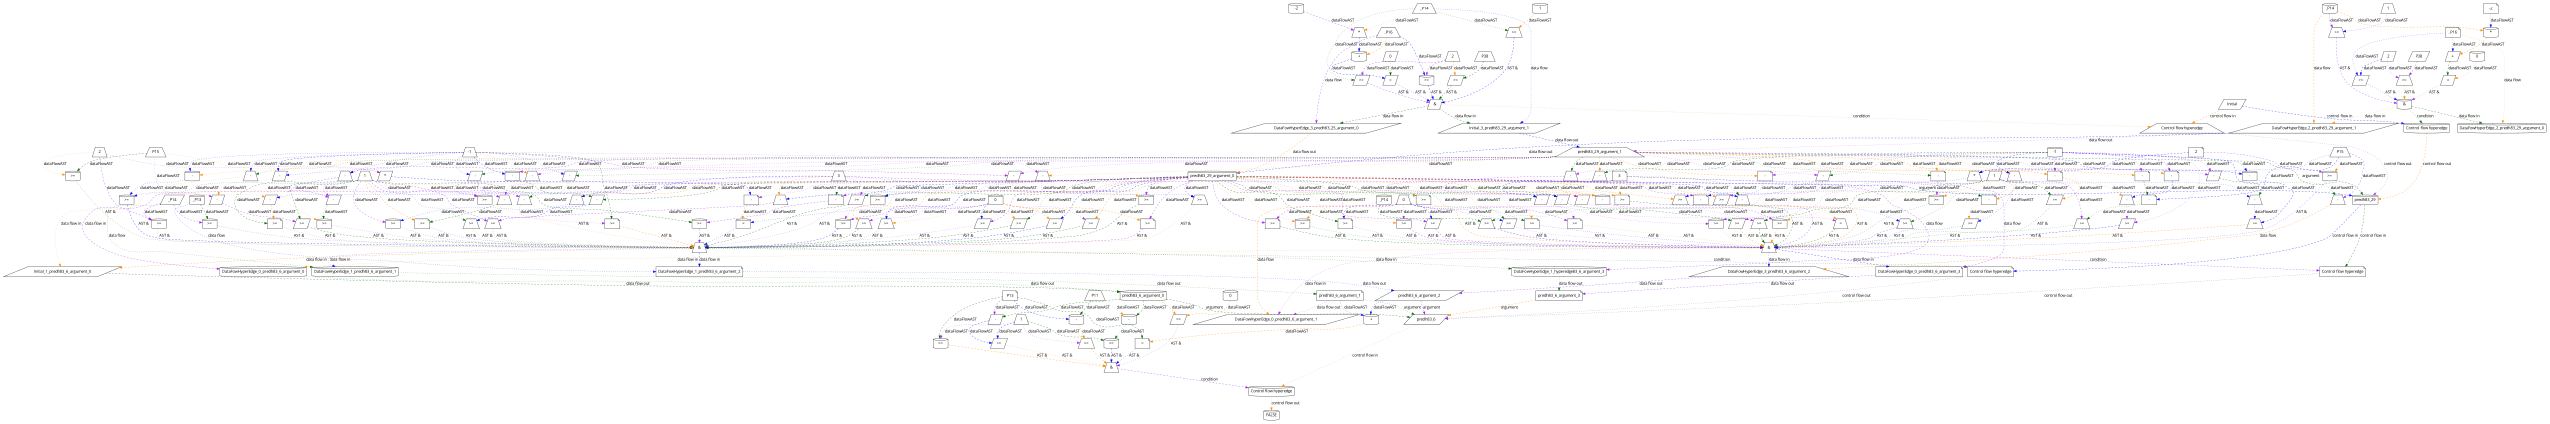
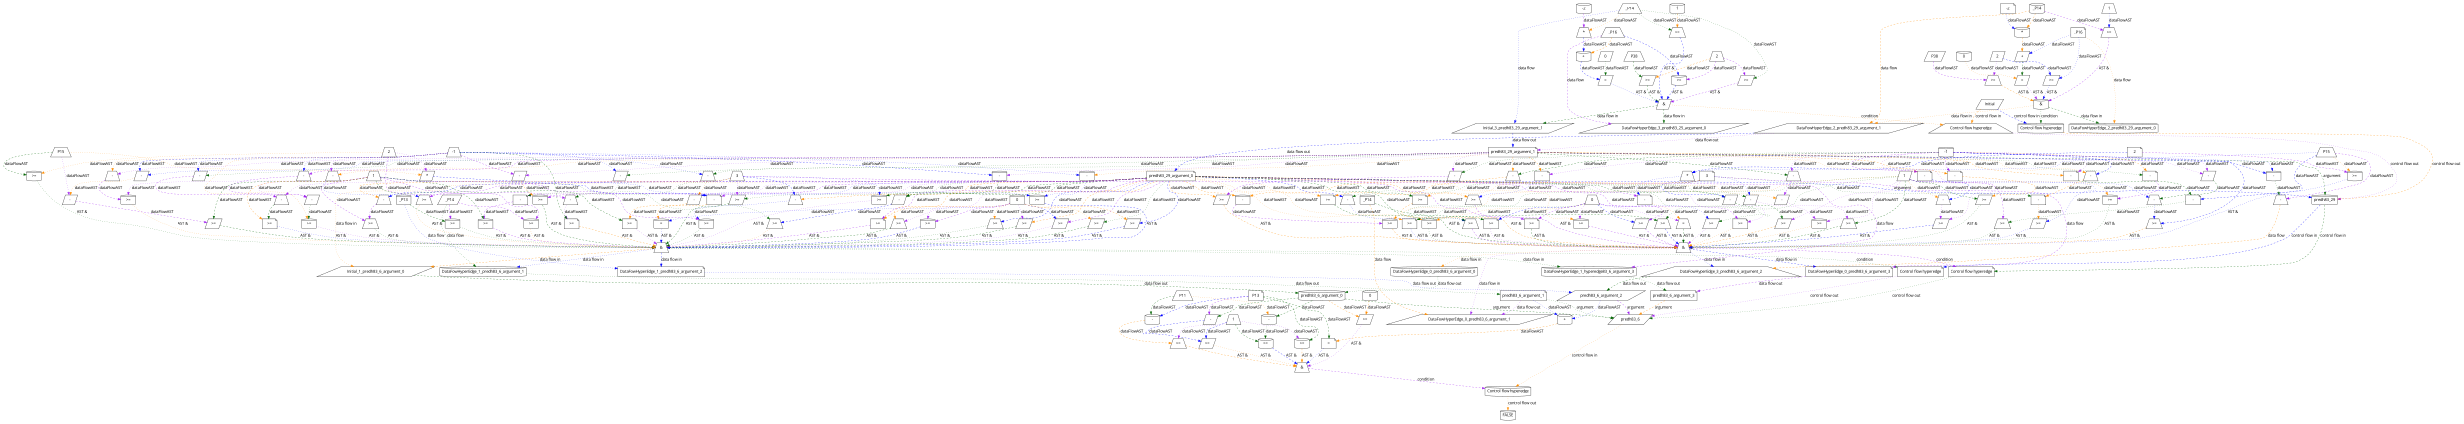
node "predh83_29_argument_1": shape trapezium -> note
edge "DataFowHyperEdge_3_predh83_25_argument_0" -> "predh83_29_argument_0": removed, label "data flow out"
node "predh83_29_argument_0": shape cylinder -> note
edge "predh83_29_argument_0" -> "DataFowHyperEdge_0_predh83_6_argument_0": removed, label "data flow in"
edge "DataFowHyperEdge_3_predh83_6_argument_2" -> "predh83_6_argument_2": color purple -> darkgreen
